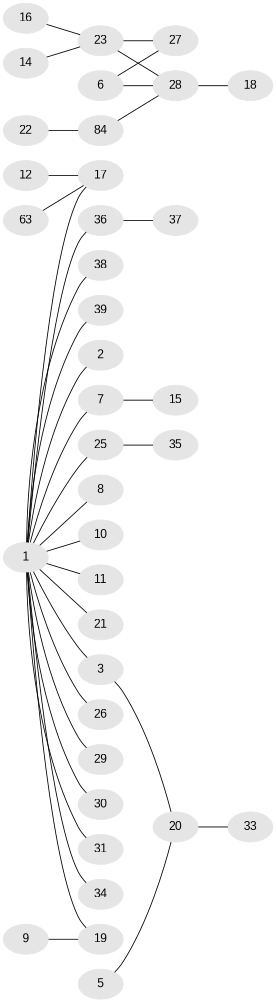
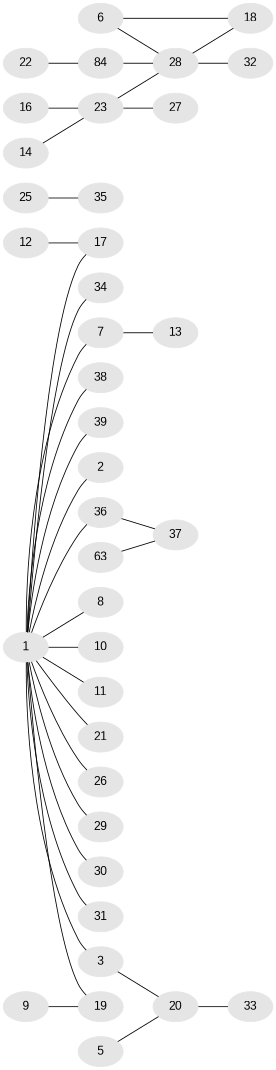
node "32": added
edge "27" -- "6": now "18" -- "6"
edge "17" -- "63": now "37" -- "63"
node "15": label "15" -> "13"
edge "25" -- "1": removed
